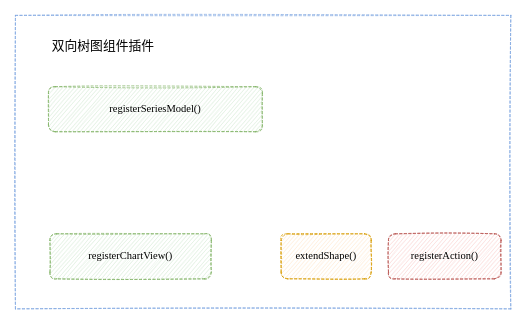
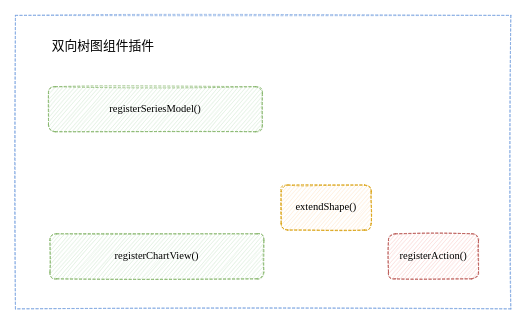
node "registerChartView()": size 161x45 -> 214x45
node "extendShape()": moved (326, 256) -> (326, 207)
node "registerAction()": size 113x45 -> 90x45
